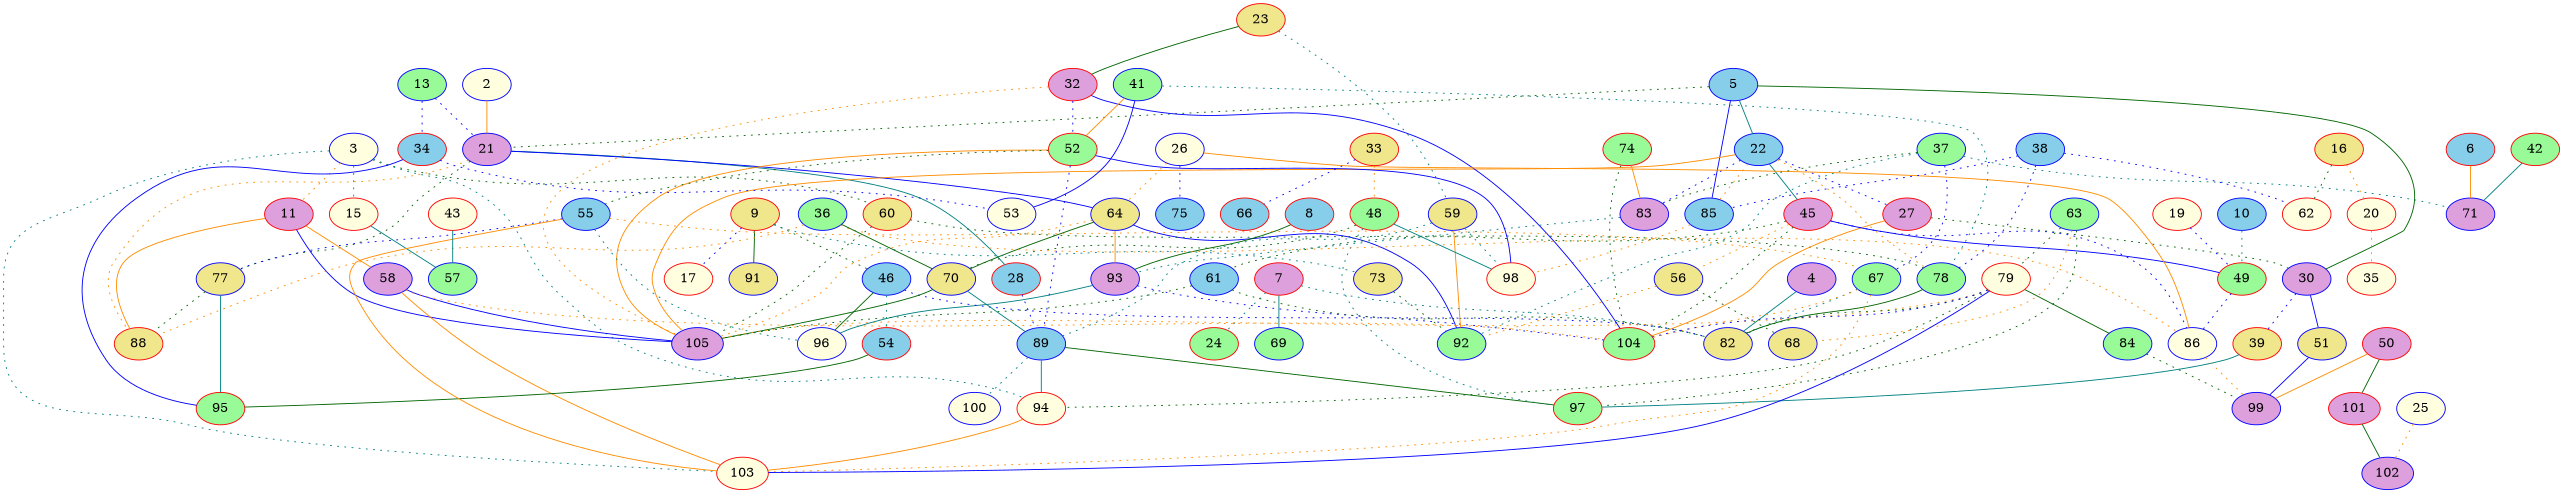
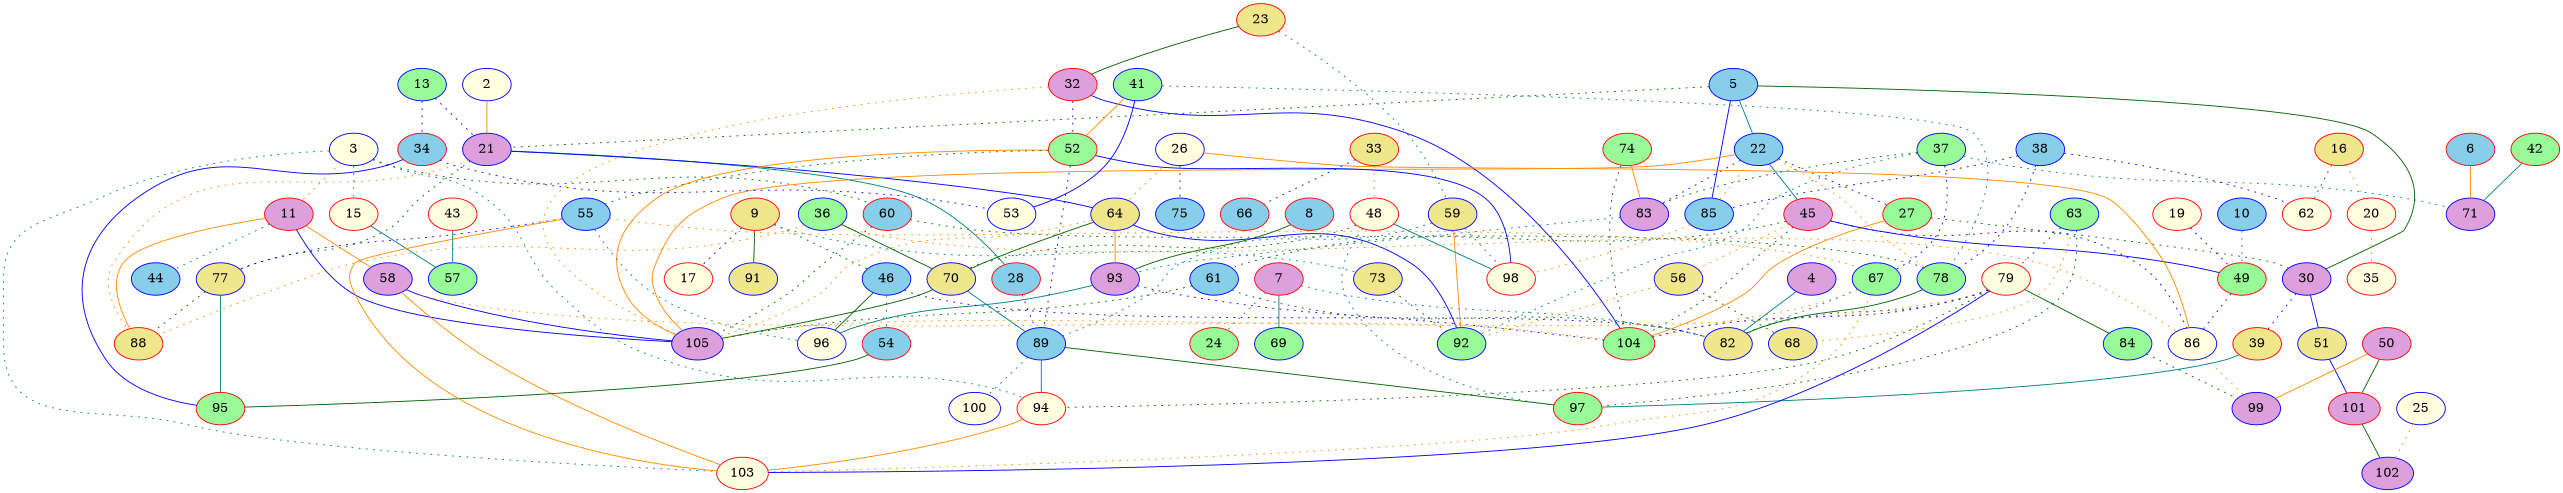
node "60": fillcolor khaki -> skyblue
node "48": fillcolor palegreen -> lightyellow
node "27": fillcolor plum -> palegreen
node "44": added
edge "51" -- "99": now "51" -- "101"
